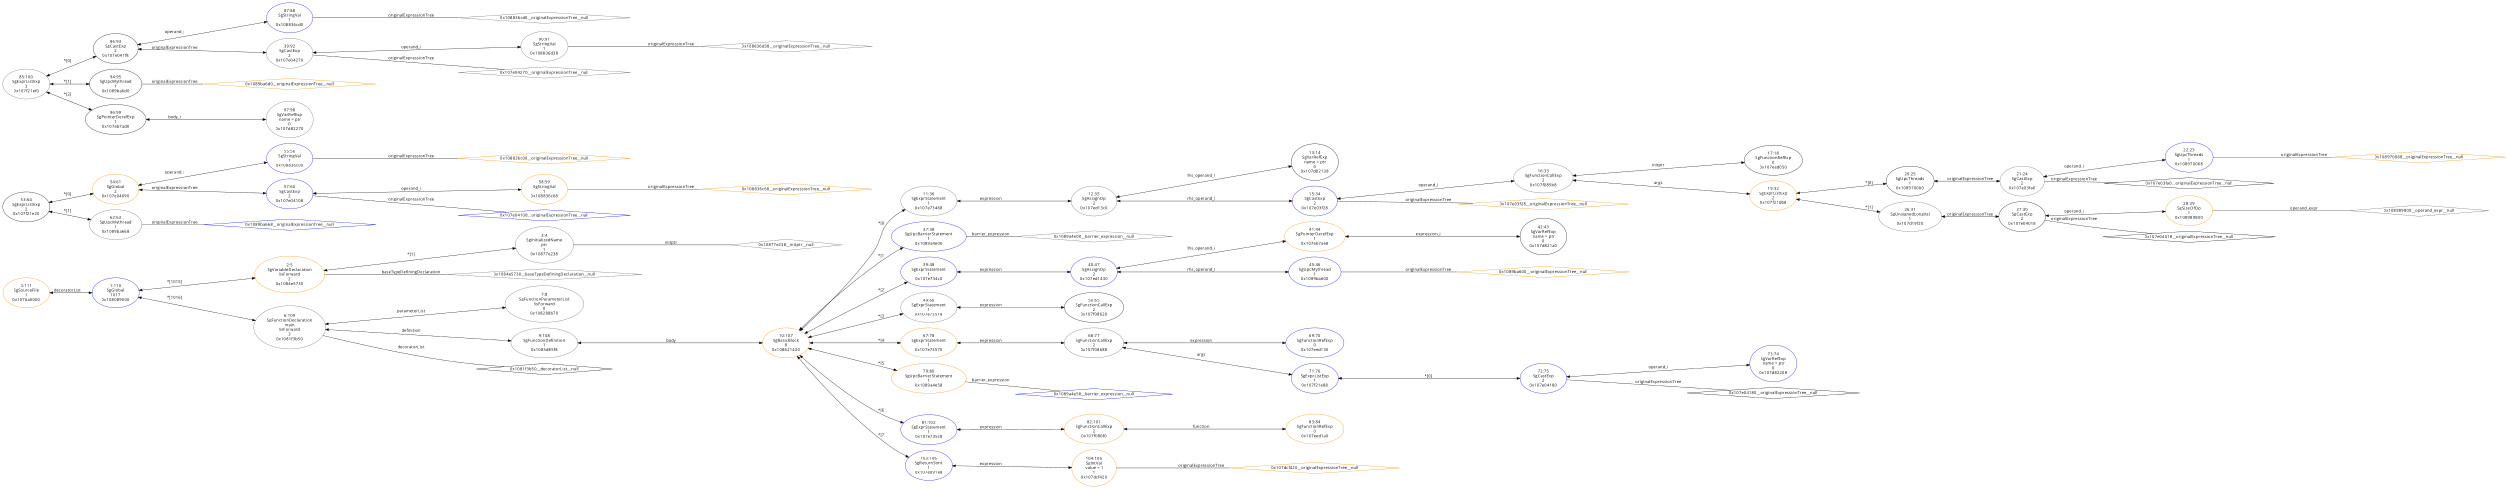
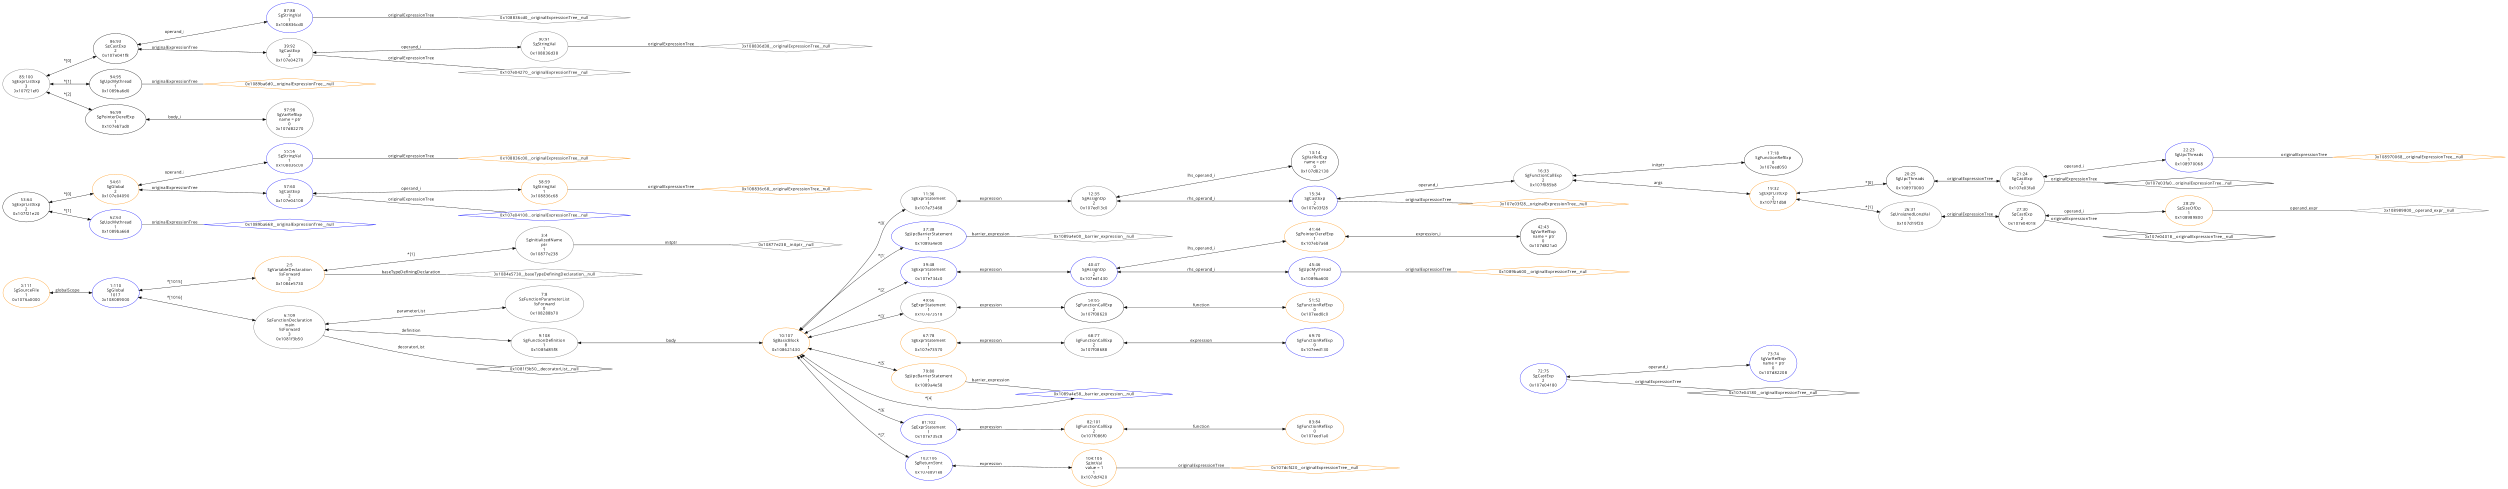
node "62:63 SgUpcMythread 1 0x1089ba668": color gray40 -> blue
edge "0:111 SgSourceFile 1 0x1076a0000" -- "1:110 SgGlobal 1017 0x108089000": label "decoratorList" -> "globalScope"
node "51:52 SgFunctionRefExp 0 0x107eed0c0": added
edge "10:107 SgBasicBlock 8 0x108621430" -- "67:78 SgExprStatement 1 0x107e73570": now "10:107 SgBasicBlock 8 0x108621430" -- "0x1089a4e58__barrier_expression__null"
node "71:76 SgExprListExp 1 0x107f21e88": removed
